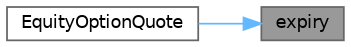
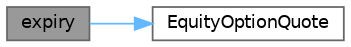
edge "EquityOptionQuote" -> "expiry": reversed
